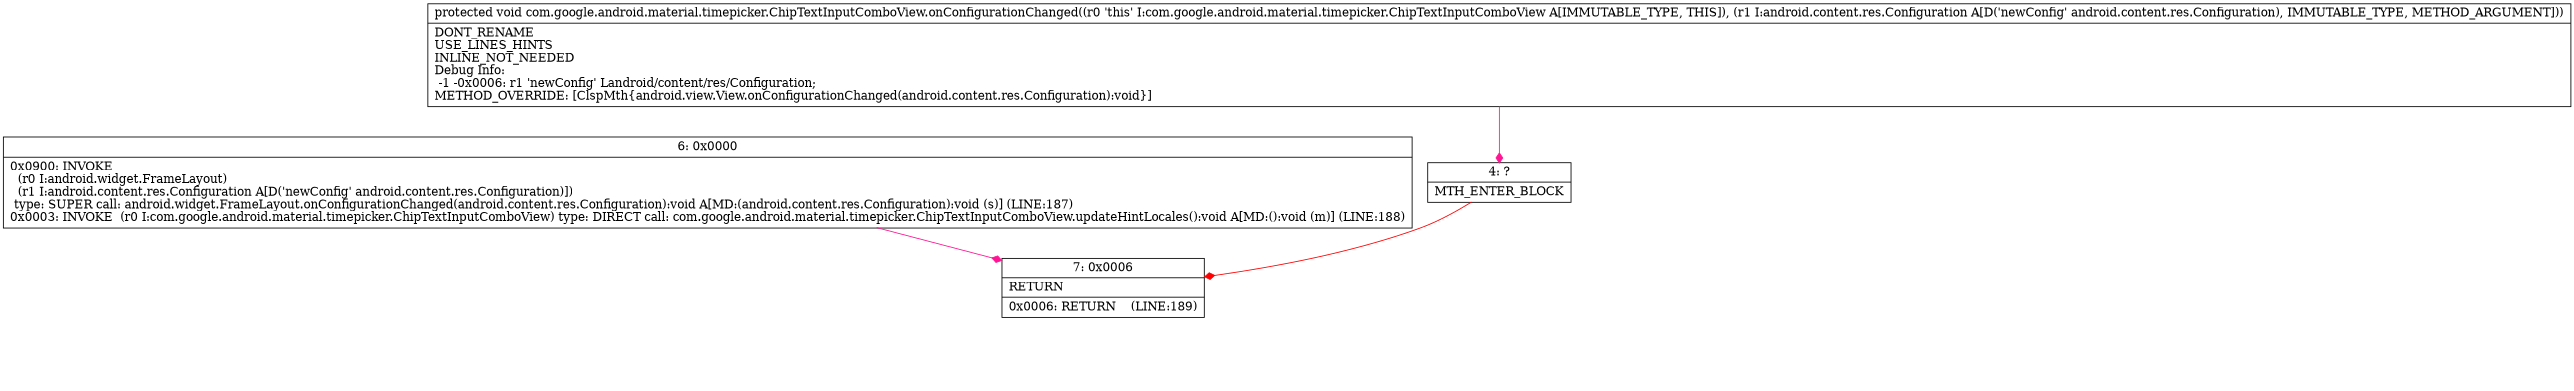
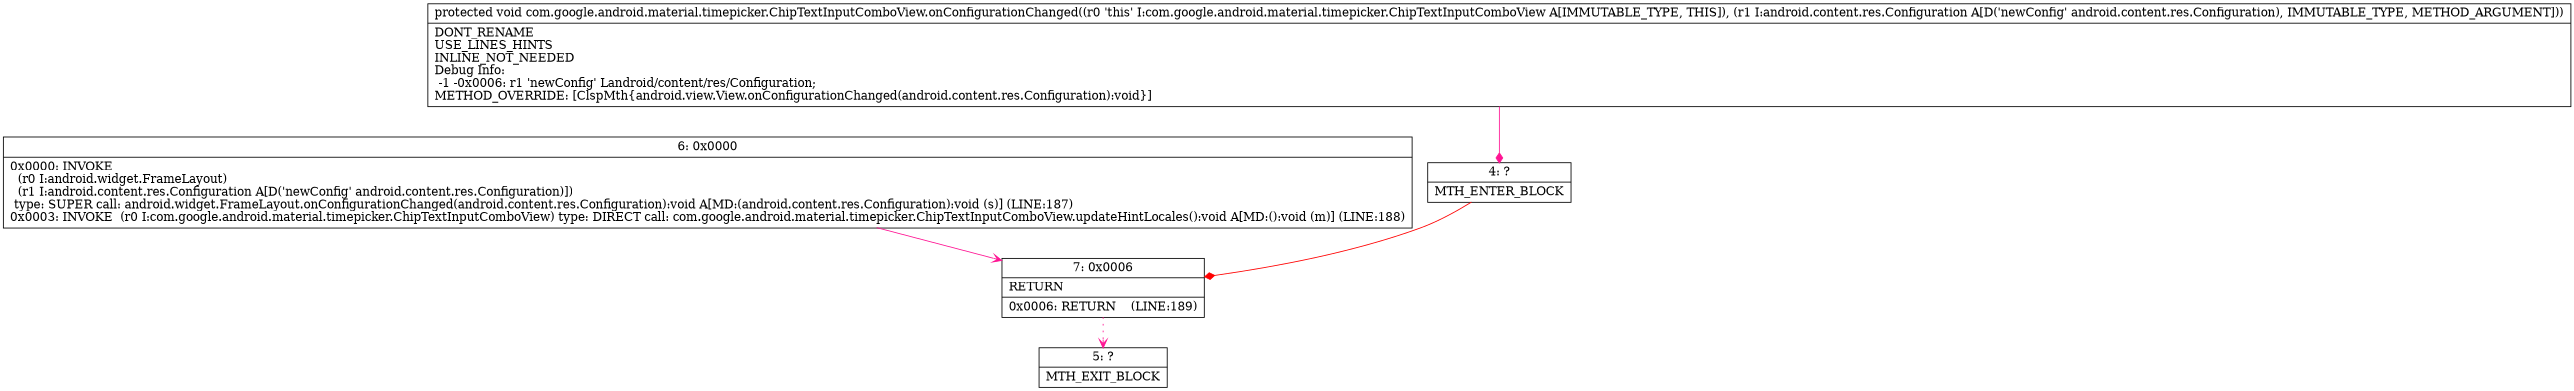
node "6: 0x0000": text "0x0900: INVOKE" -> "0x0000: INVOKE"
edge "6: 0x0000" -> "7: 0x0006": arrowhead diamond -> vee
node "5: ?": added
